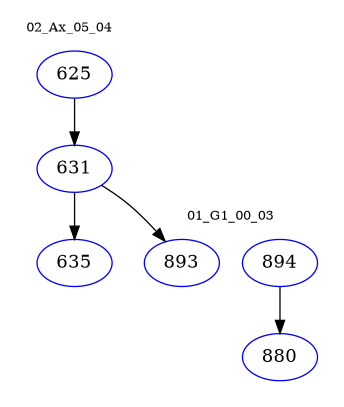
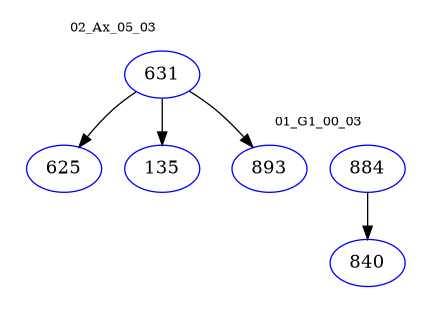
cluster "02_Ax_05_04": label "02_Ax_05_04" -> "02_Ax_05_03"
edge "625" -> "631": reversed
node "635": label "635" -> "135"
node "894": label "894" -> "884"
node "880": label "880" -> "840"
